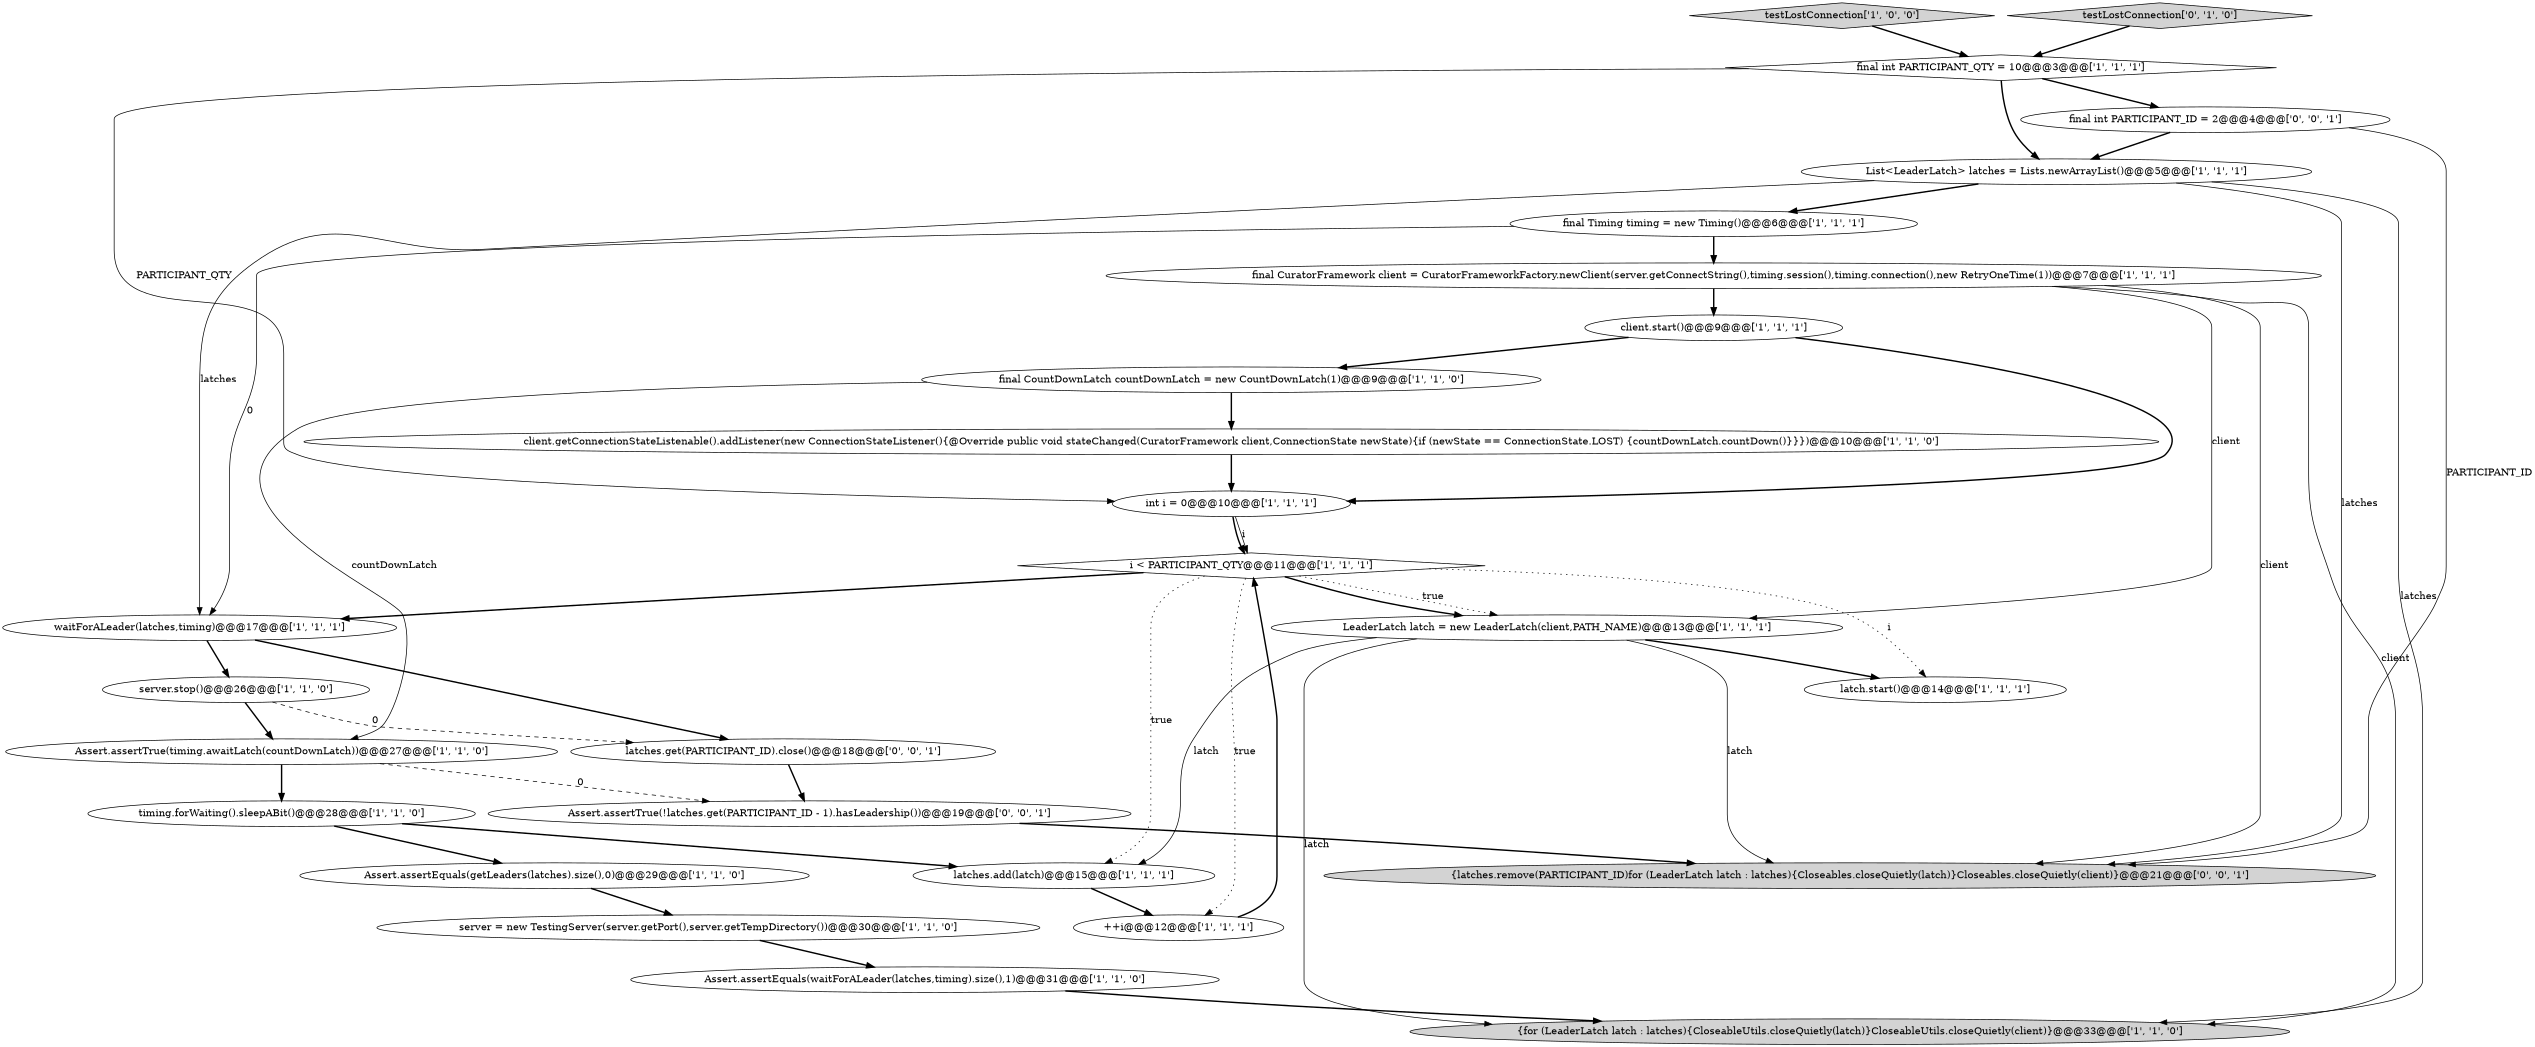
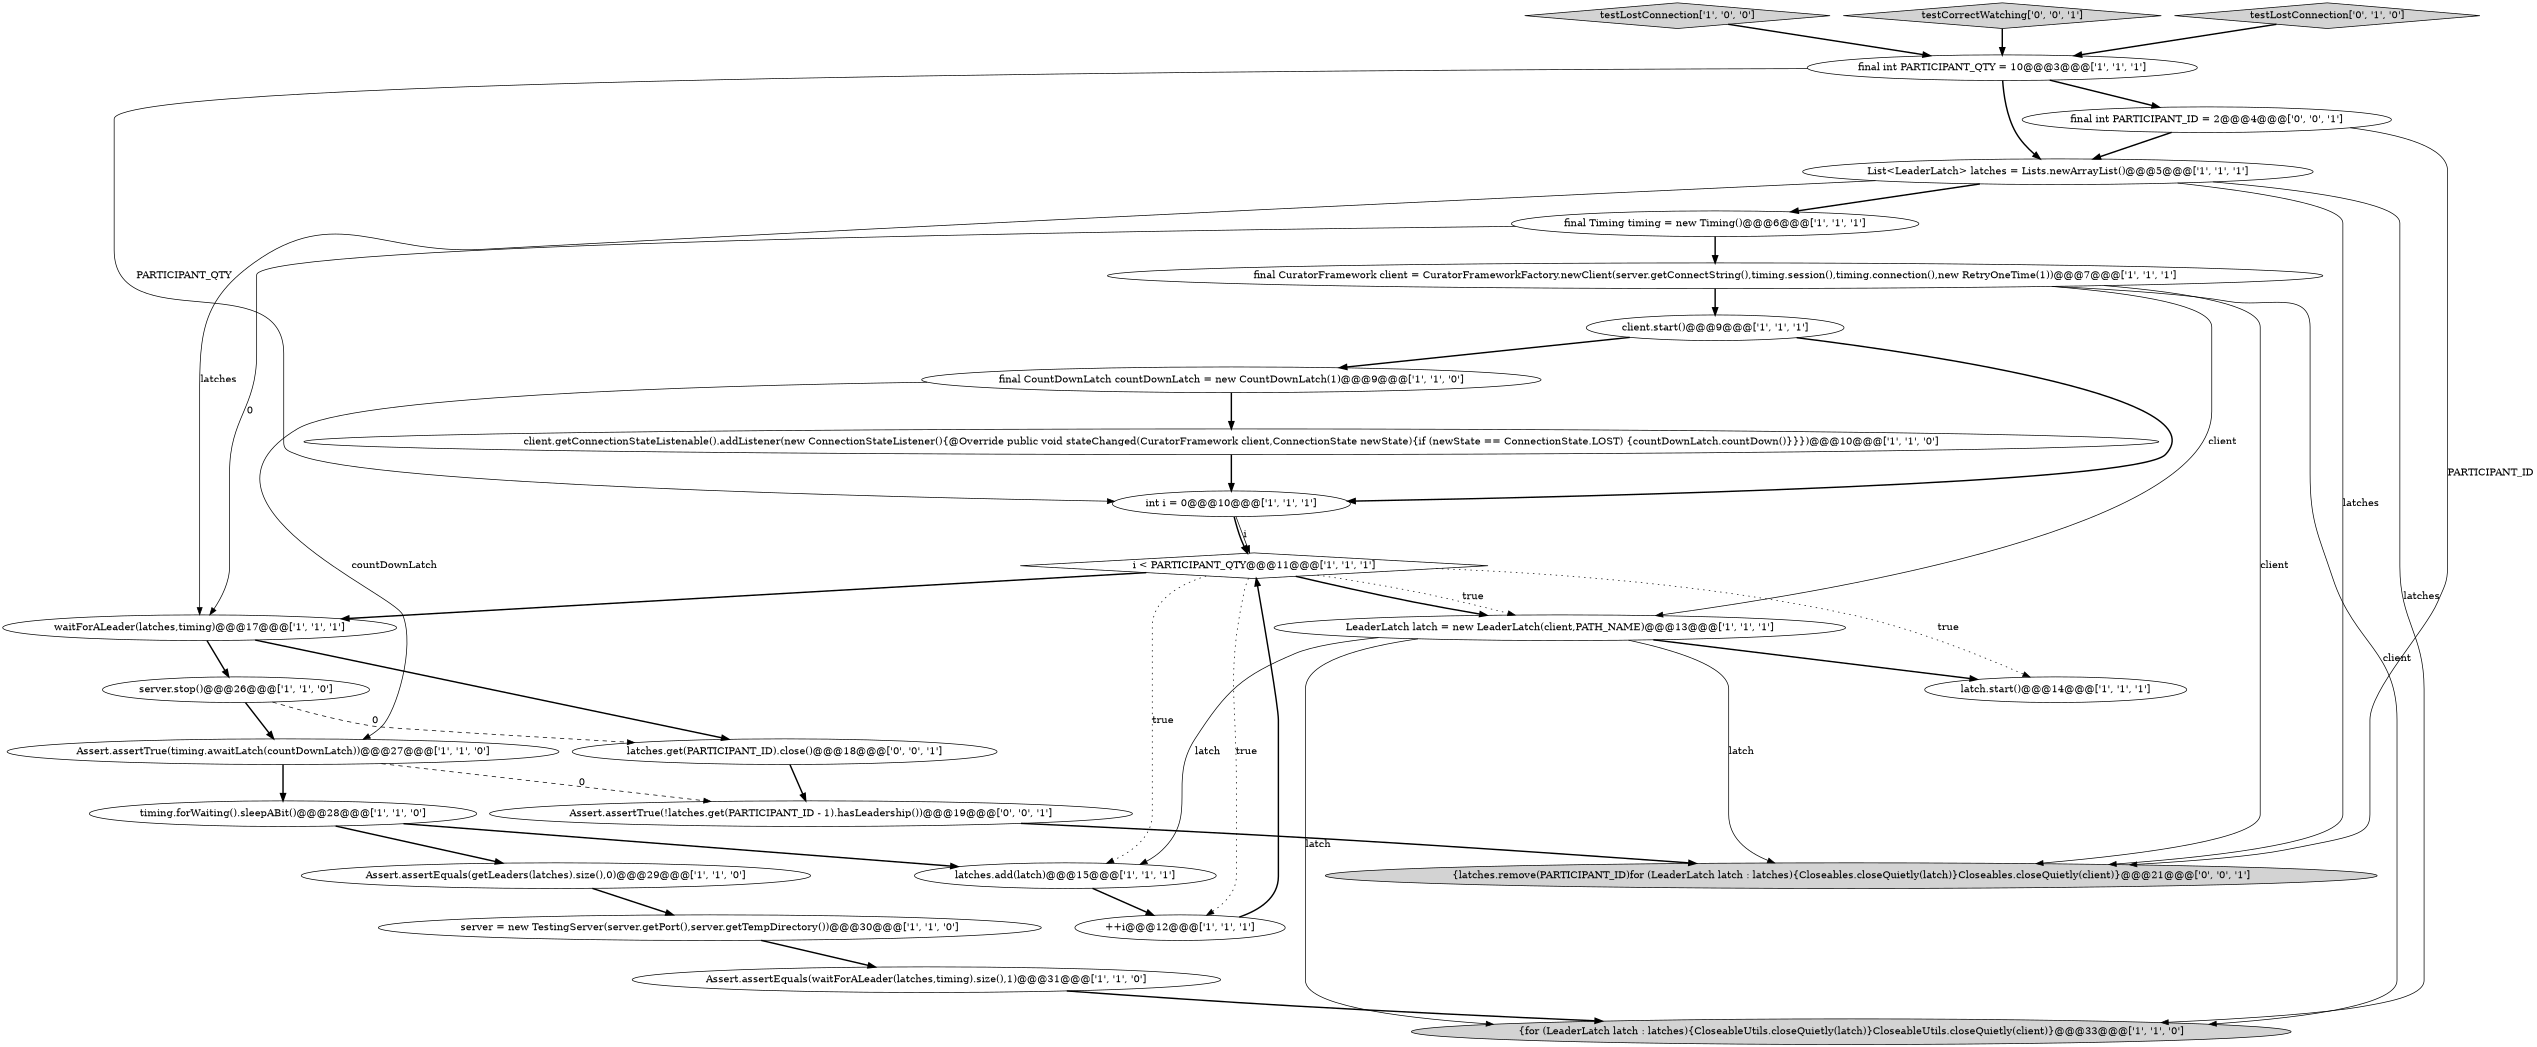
node "testCorrectWatching['0', '0', '1']": added
node "final int PARTICIPANT_QTY = 10@@@3@@@['1', '1', '1']": shape diamond -> ellipse
edge "i < PARTICIPANT_QTY@@@11@@@['1', '1', '1']" -> "latch.start()@@@14@@@['1', '1', '1']": label "i" -> "true"
